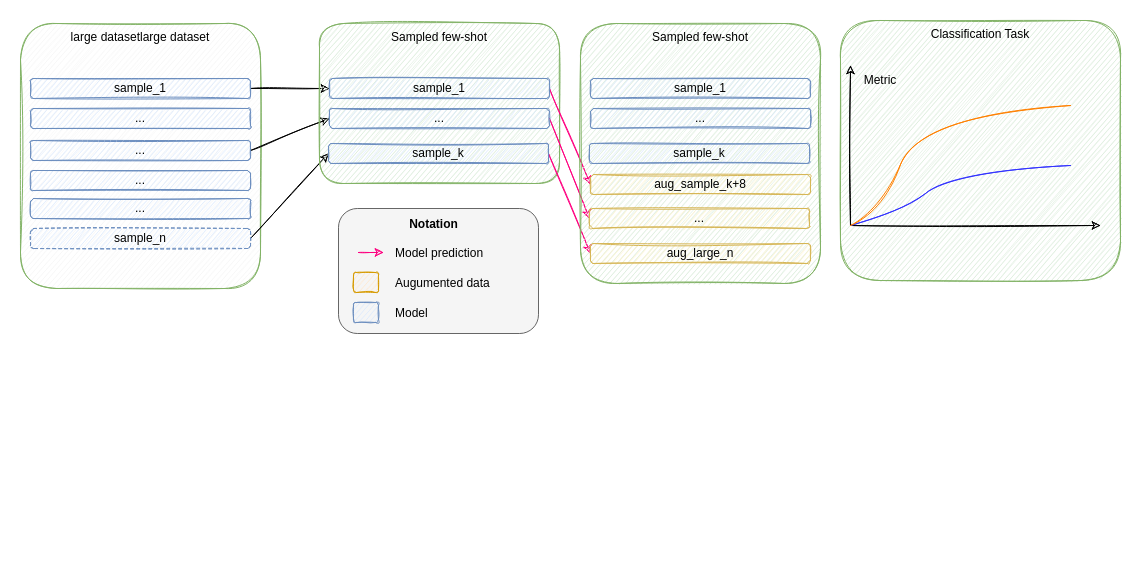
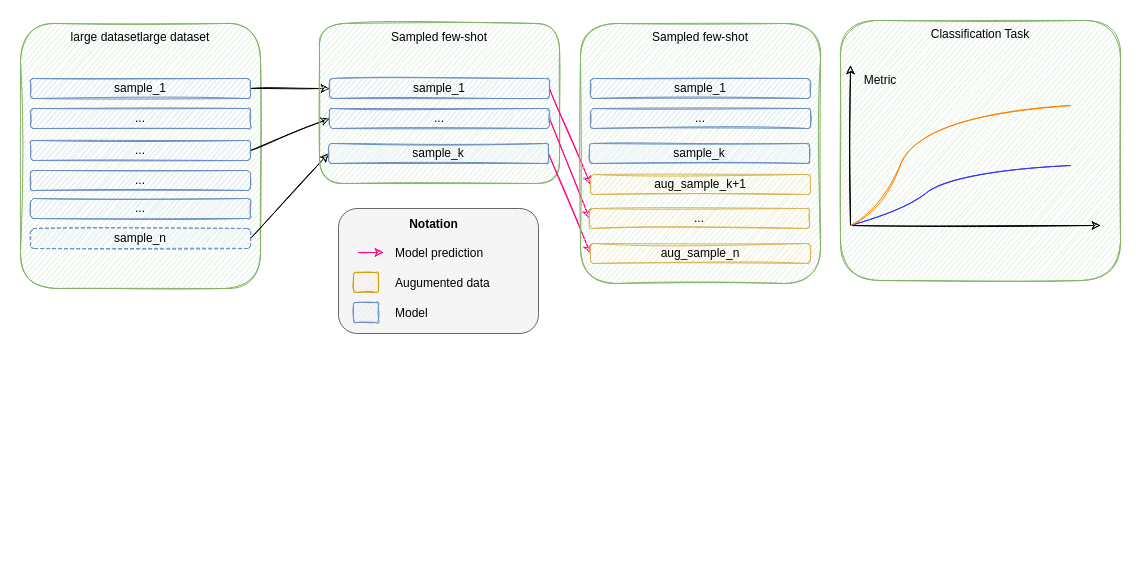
node "large datasetlarge dataset": fillcolor #f5f5f5 -> #d5e8d4
node "aug_sample_k+8": label "aug_sample_k+8" -> "aug_sample_k+1"
node "aug_large_n": label "aug_large_n" -> "aug_sample_n"
